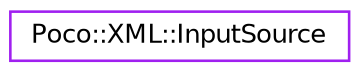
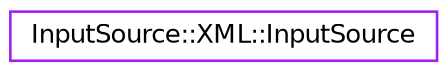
node "Poco::XML::InputSource": label "Poco::XML::InputSource" -> "InputSource::XML::InputSource"
